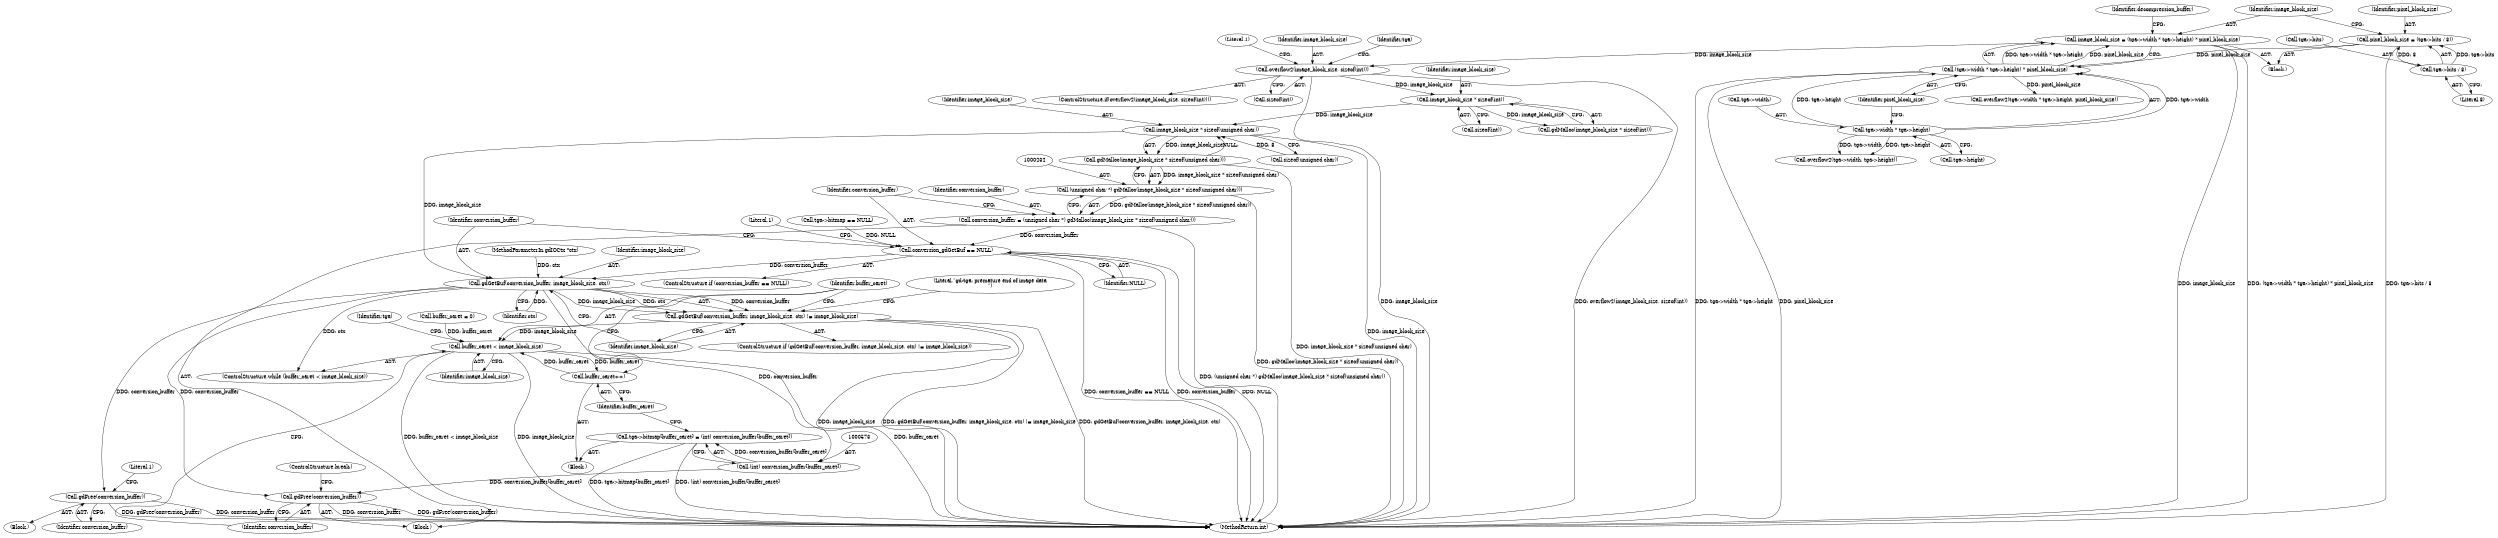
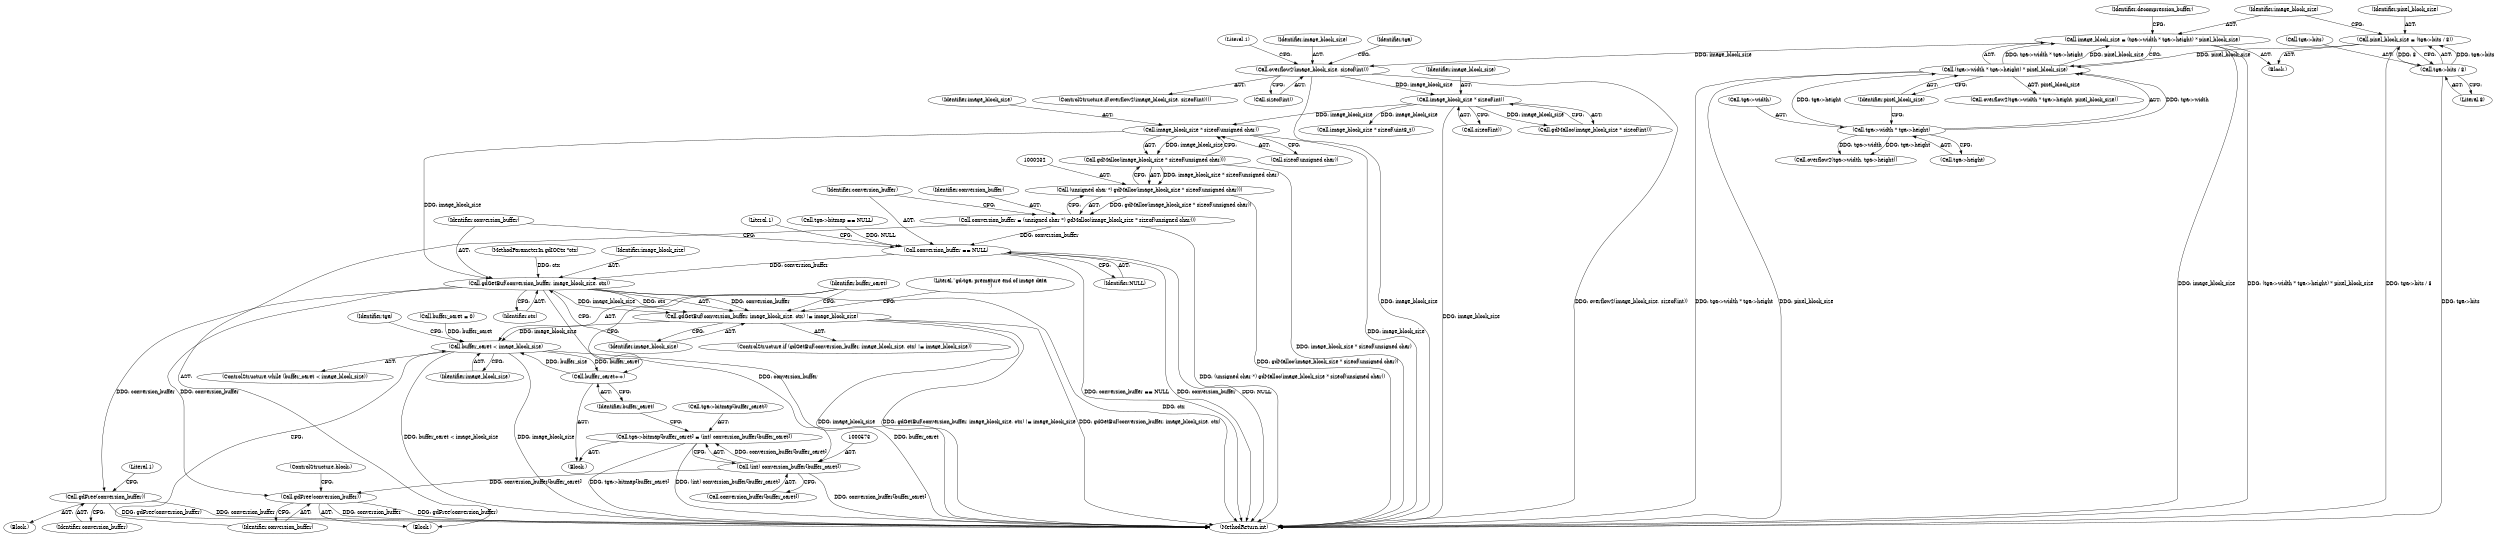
edge "(Call,pixel_block_size = (tga->bits / 8))" -> "(Call,tga->bits / 8)": added, label "CFG:"
edge "(Call,(tga->width * tga->height) * pixel_block_size)" -> "(Call,overflow2(tga->width * tga->height, pixel_block_size))": label "DDG: pixel_block_size" -> "AST: pixel_block_size"
node "(Call,image_block_size * sizeof(uint8_t))": added
edge "(Call,gdMalloc(image_block_size * sizeof(unsigned char)))" -> "(Call,image_block_size * sizeof(unsigned char))": label "NULL: " -> "CFG: "
edge "(Call,sizeof(unsigned char))" -> "(Call,image_block_size * sizeof(unsigned char))": label "DDG: 8" -> "AST: "
node "(Call,conversion_gdGetBuf == NULL)": label "(Call,conversion_gdGetBuf == NULL)" -> "(Call,conversion_buffer == NULL)"
node "(ControlStructure,if (conversion_buffer == NULL))": removed
edge "(Call,gdGetBuf(conversion_buffer, image_block_size, ctx))" -> "(ControlStructure,while (buffer_caret < image_block_size))": now "(Call,gdGetBuf(conversion_buffer, image_block_size, ctx))" -> "(MethodReturn,int)"
edge "(Identifier,ctx)" -> "(Call,gdGetBuf(conversion_buffer, image_block_size, ctx))": label "DDG: " -> "AST: "
edge "(Call,buffer_caret++)" -> "(Call,buffer_caret < image_block_size)": label "DDG: buffer_caret" -> "DDG: buffer_size"
edge "(Call,image_block_size * sizeof(int))" -> "(MethodReturn,int)": added, label "DDG: image_block_size"
node "(Call,tga->bitmap[buffer_caret])": added
node "(ControlStructure,break;)": label "(ControlStructure,break;)" -> "(ControlStructure,block;)"
node "(Call,conversion_buffer[buffer_caret])": added
edge "(Call,(int) conversion_buffer[buffer_caret])" -> "(MethodReturn,int)": added, label "DDG: conversion_buffer[buffer_caret]"
edge "(Call,tga->bits / 8)" -> "(MethodReturn,int)": added, label "DDG: tga->bits"
